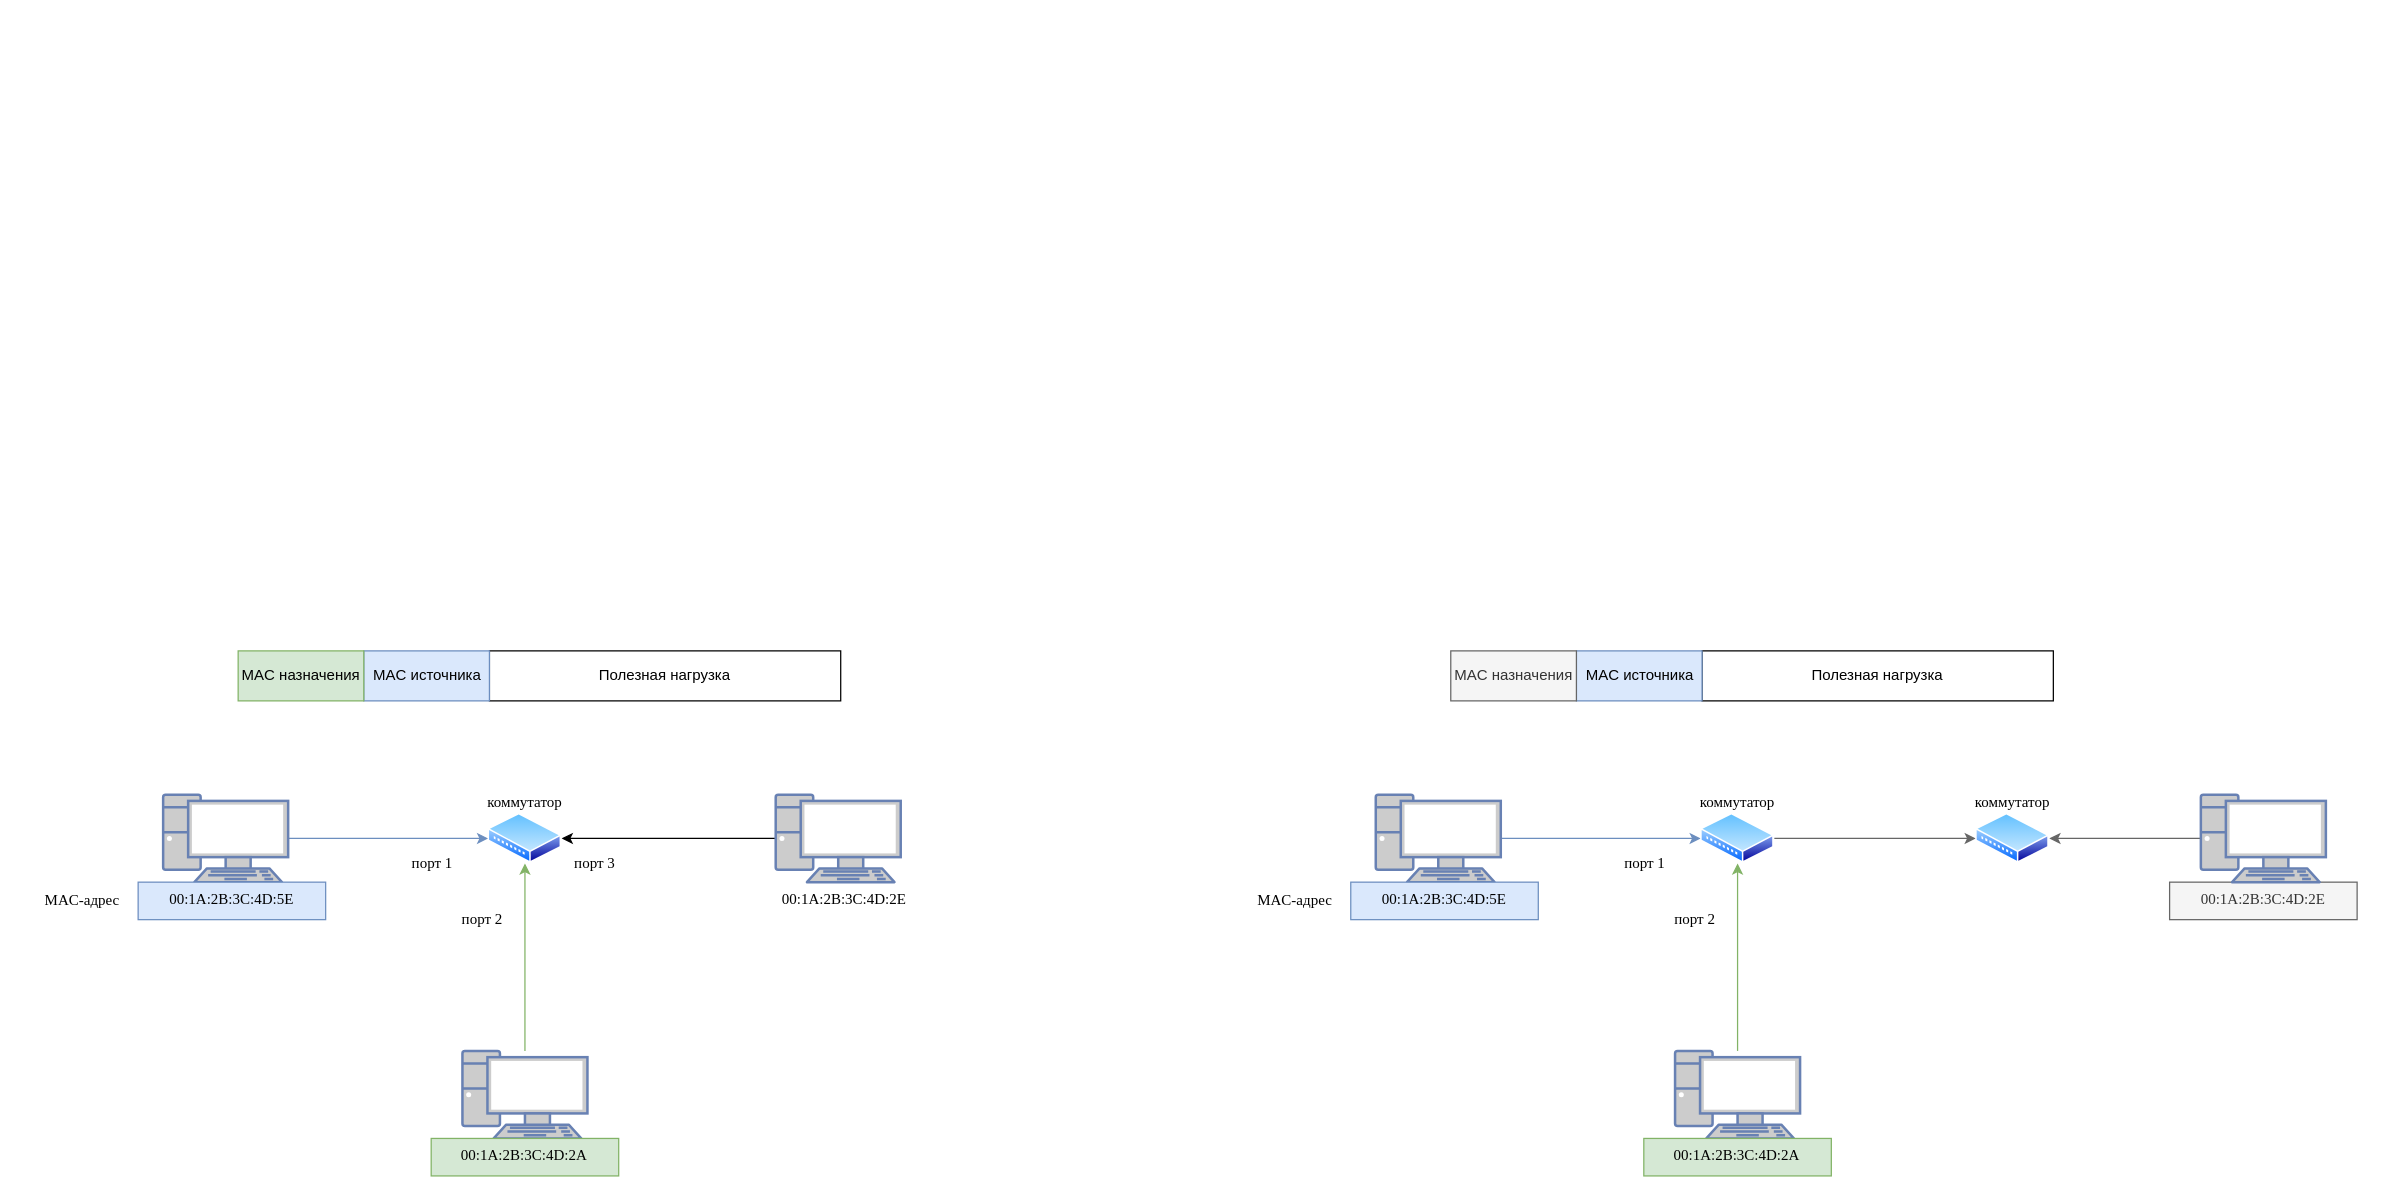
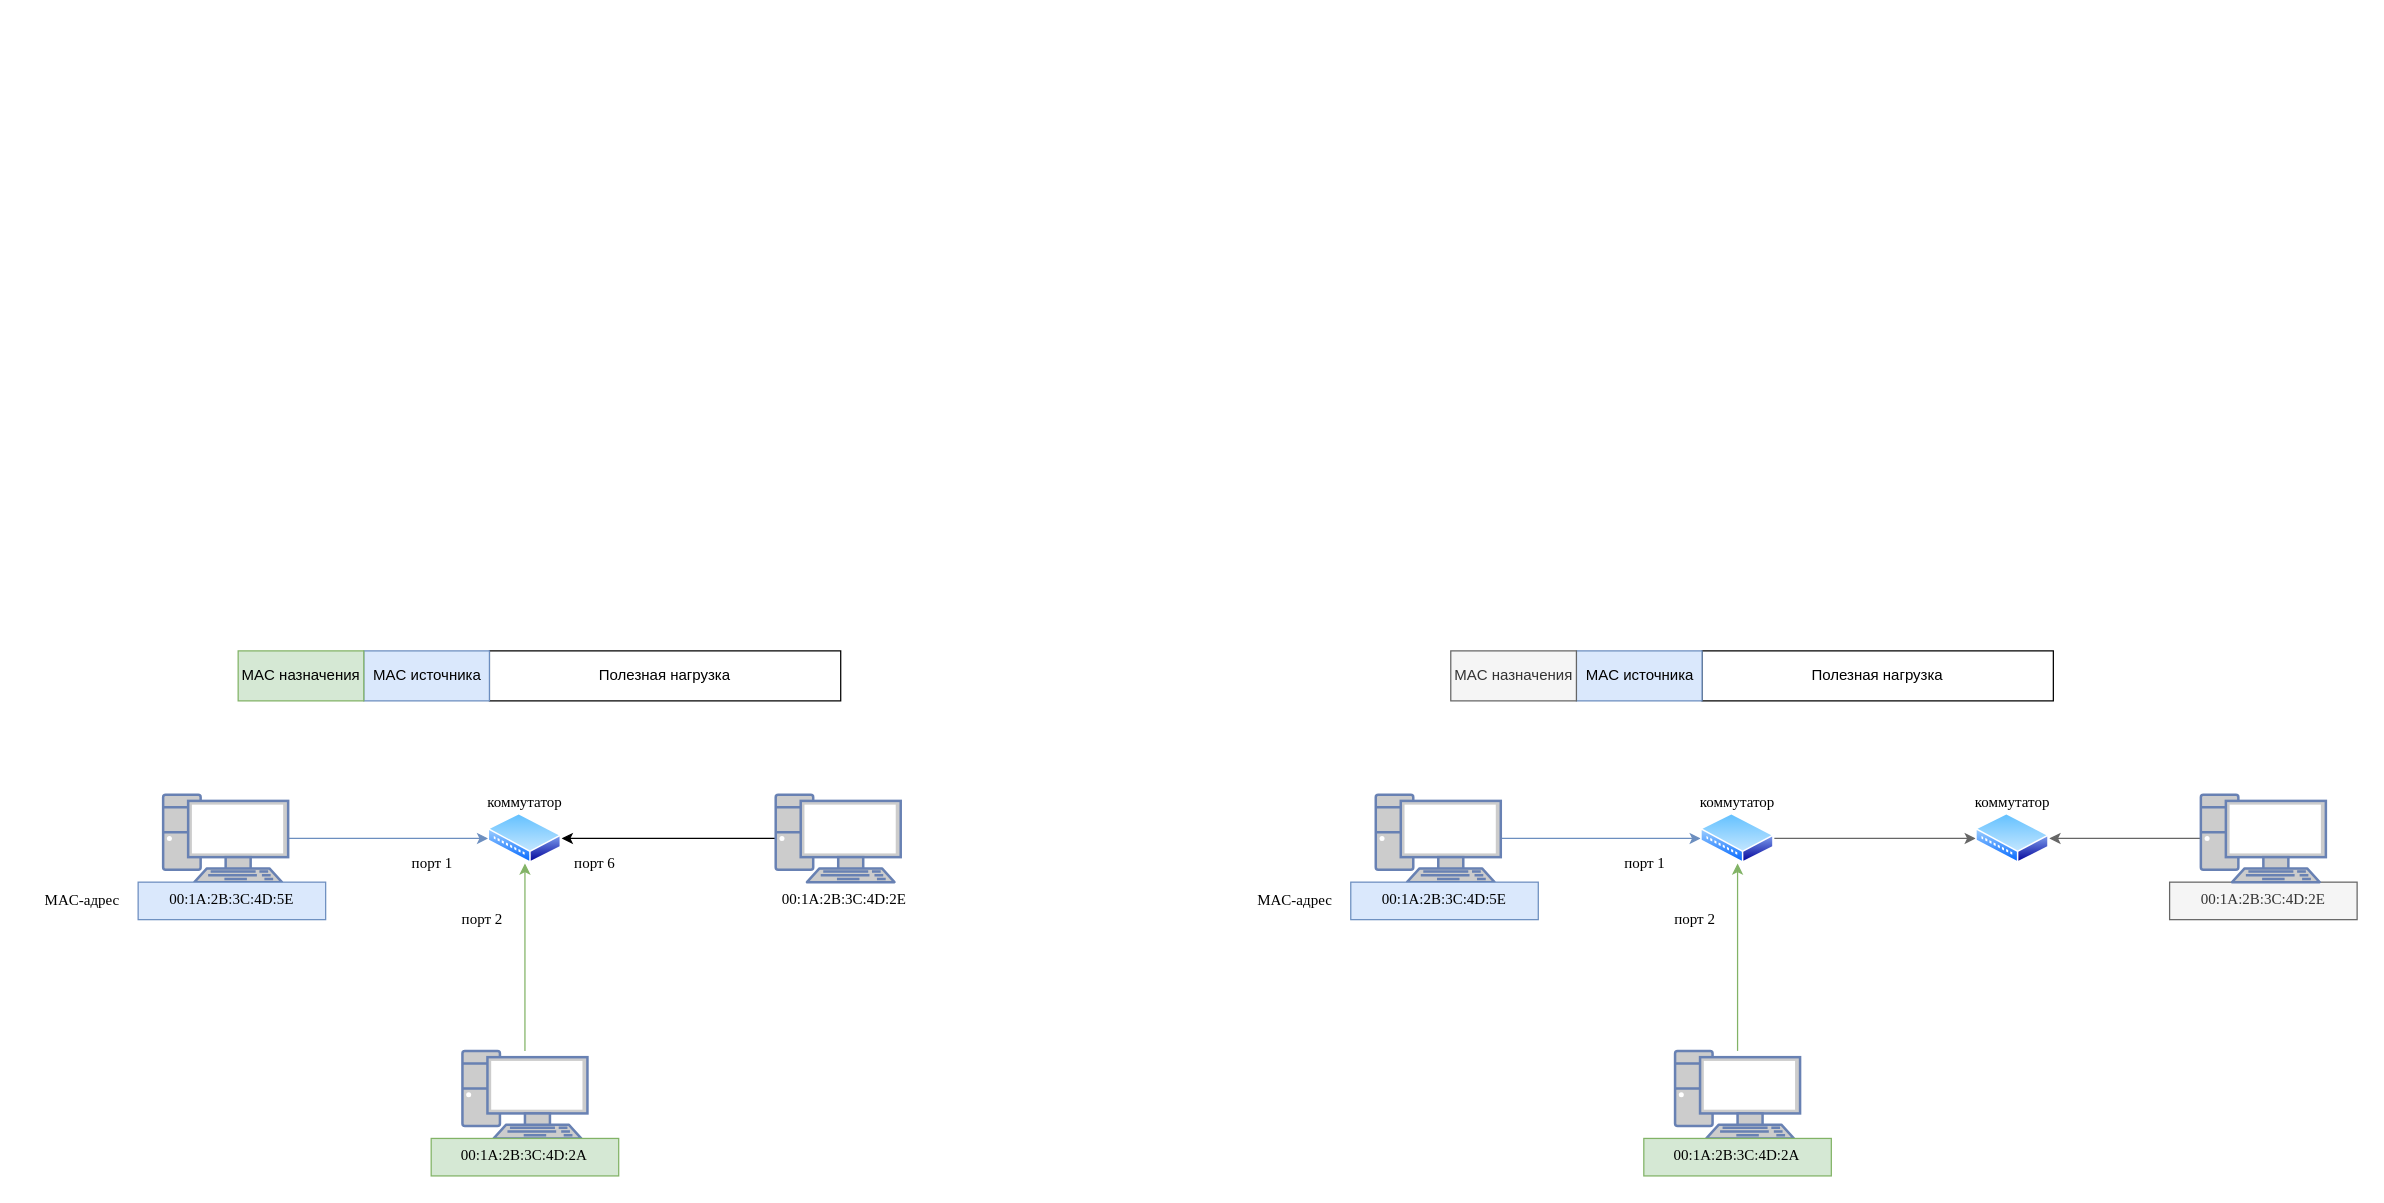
node "порт 3": label "порт 3" -> "порт 6"
